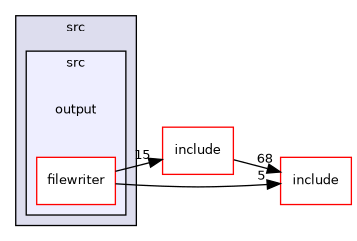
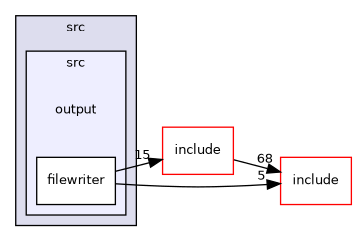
node "filewriter": color red -> black
